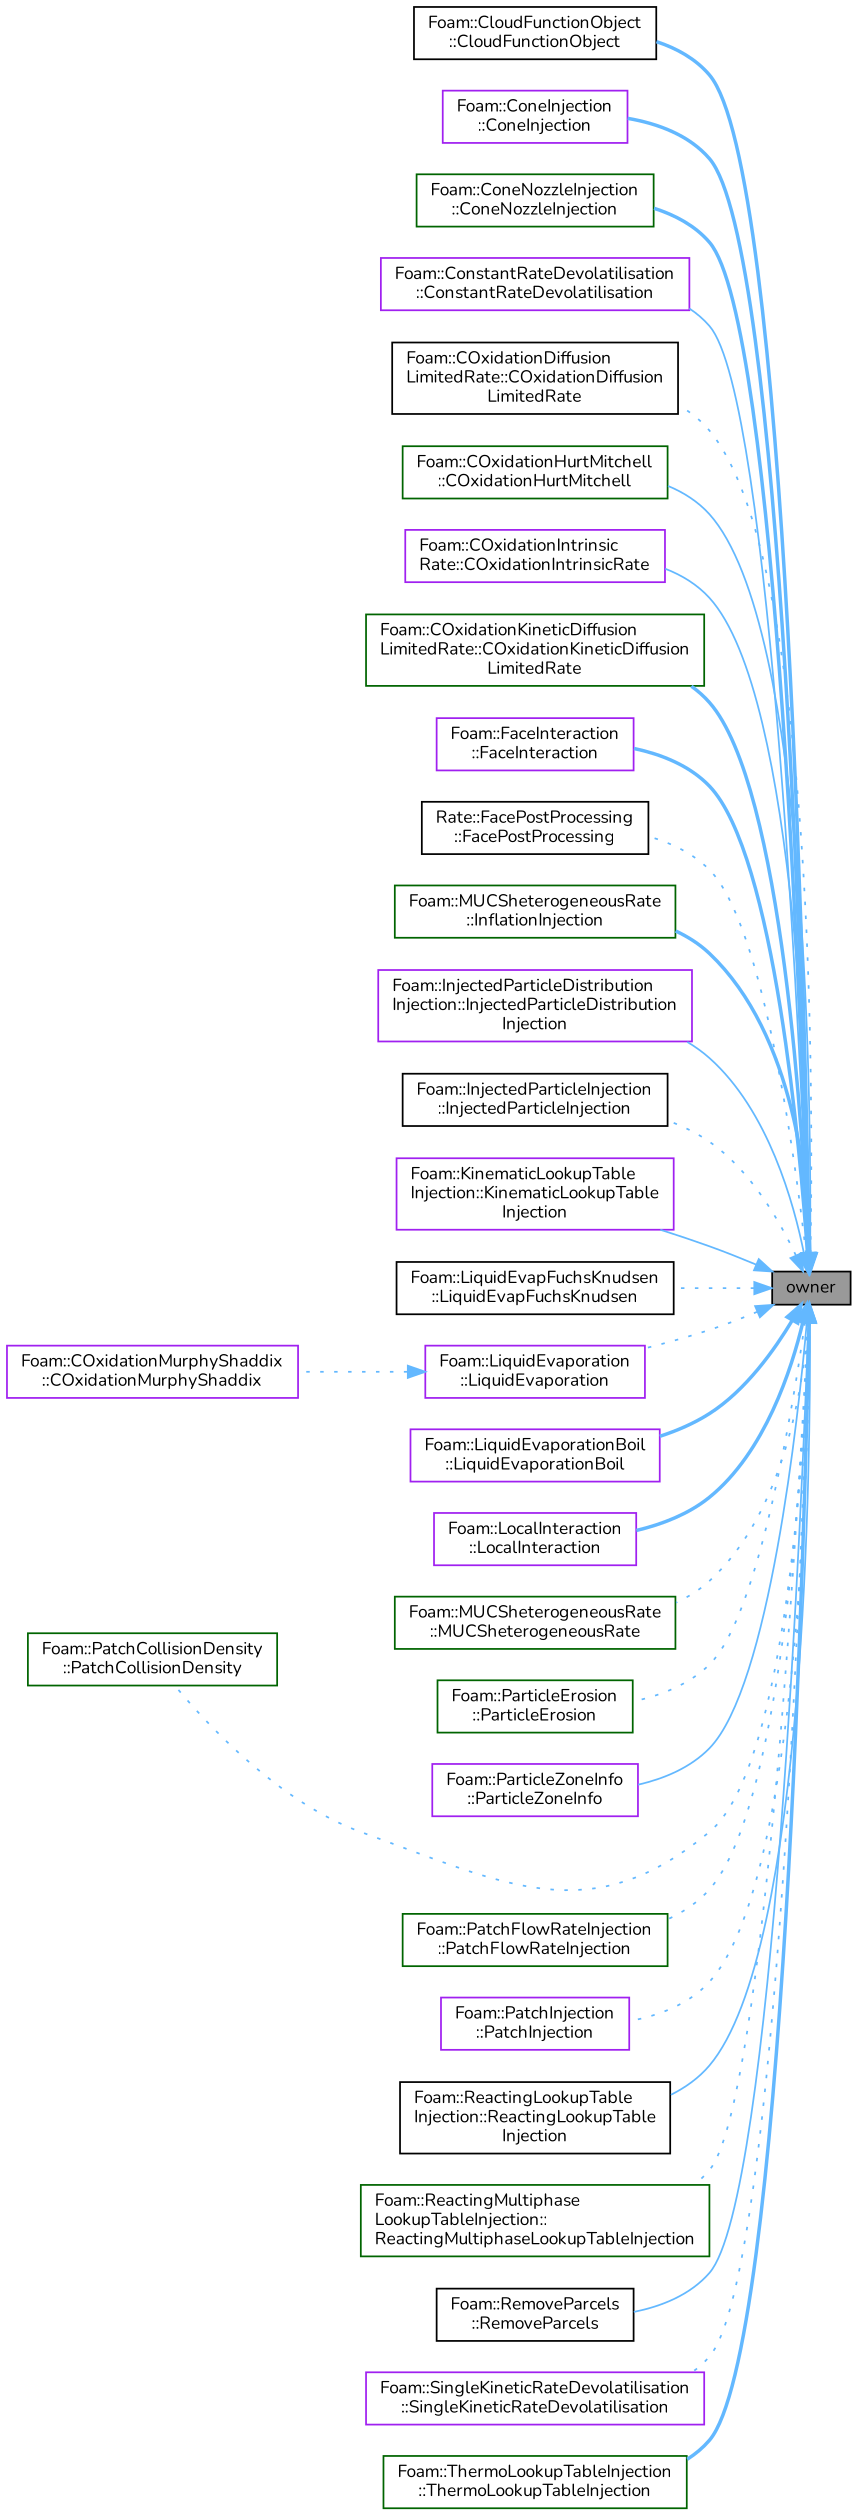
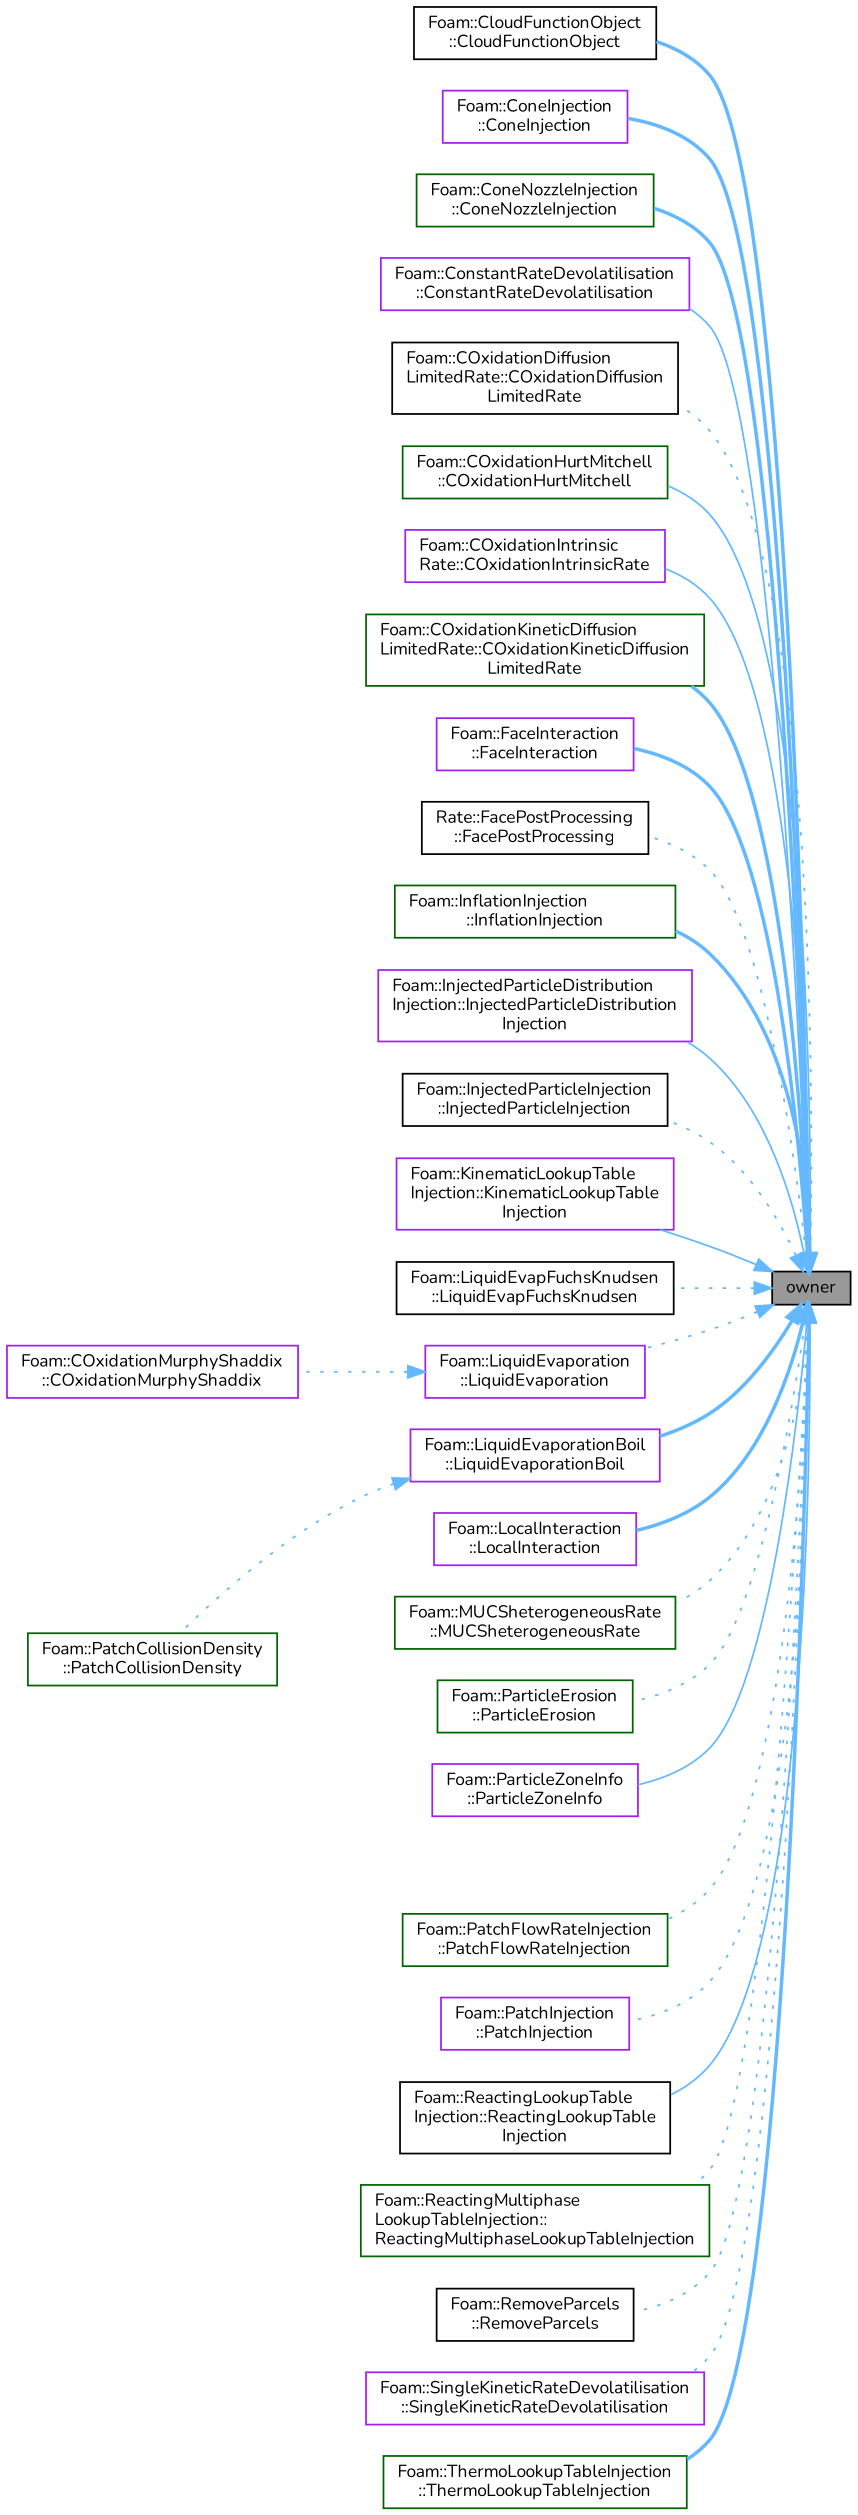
node "Foam::MUCSheterogeneousRate ::InflationInjection": label "Foam::MUCSheterogeneousRate ::InflationInjection" -> "Foam::InflationInjection ::InflationInjection"
edge "Foam::RemoveParcels ::RemoveParcels" -> "owner": style solid -> dotted
edge "Foam::PatchCollisionDensity ::PatchCollisionDensity" -> "owner": now "Foam::PatchCollisionDensity ::PatchCollisionDensity" -> "Foam::LiquidEvaporationBoil ::LiquidEvaporationBoil"
